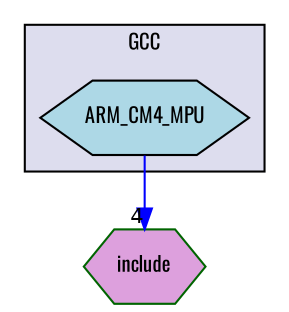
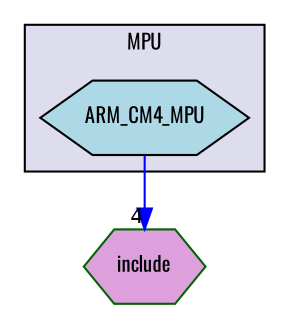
cluster "GCC": label "GCC" -> "MPU"
